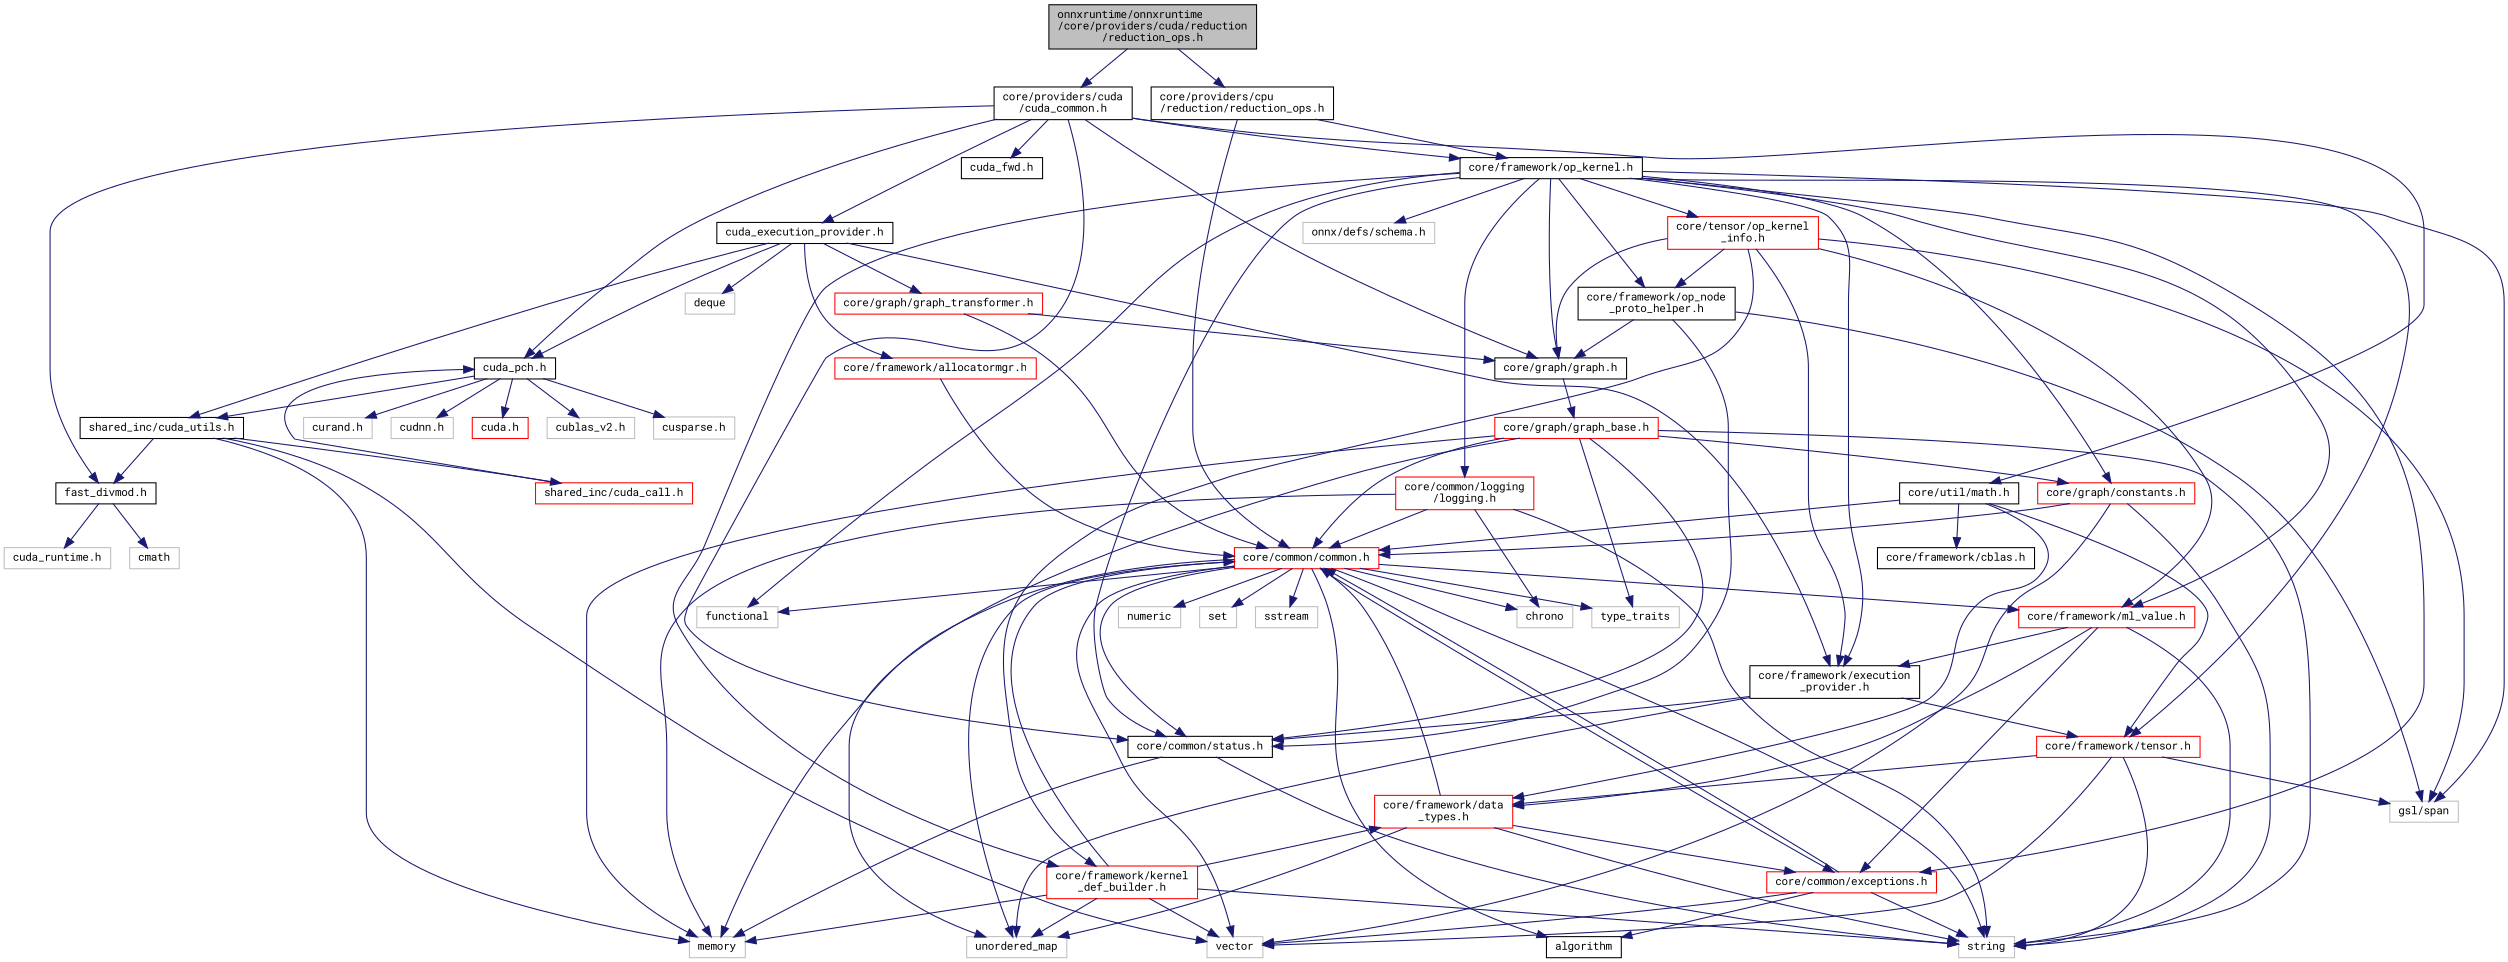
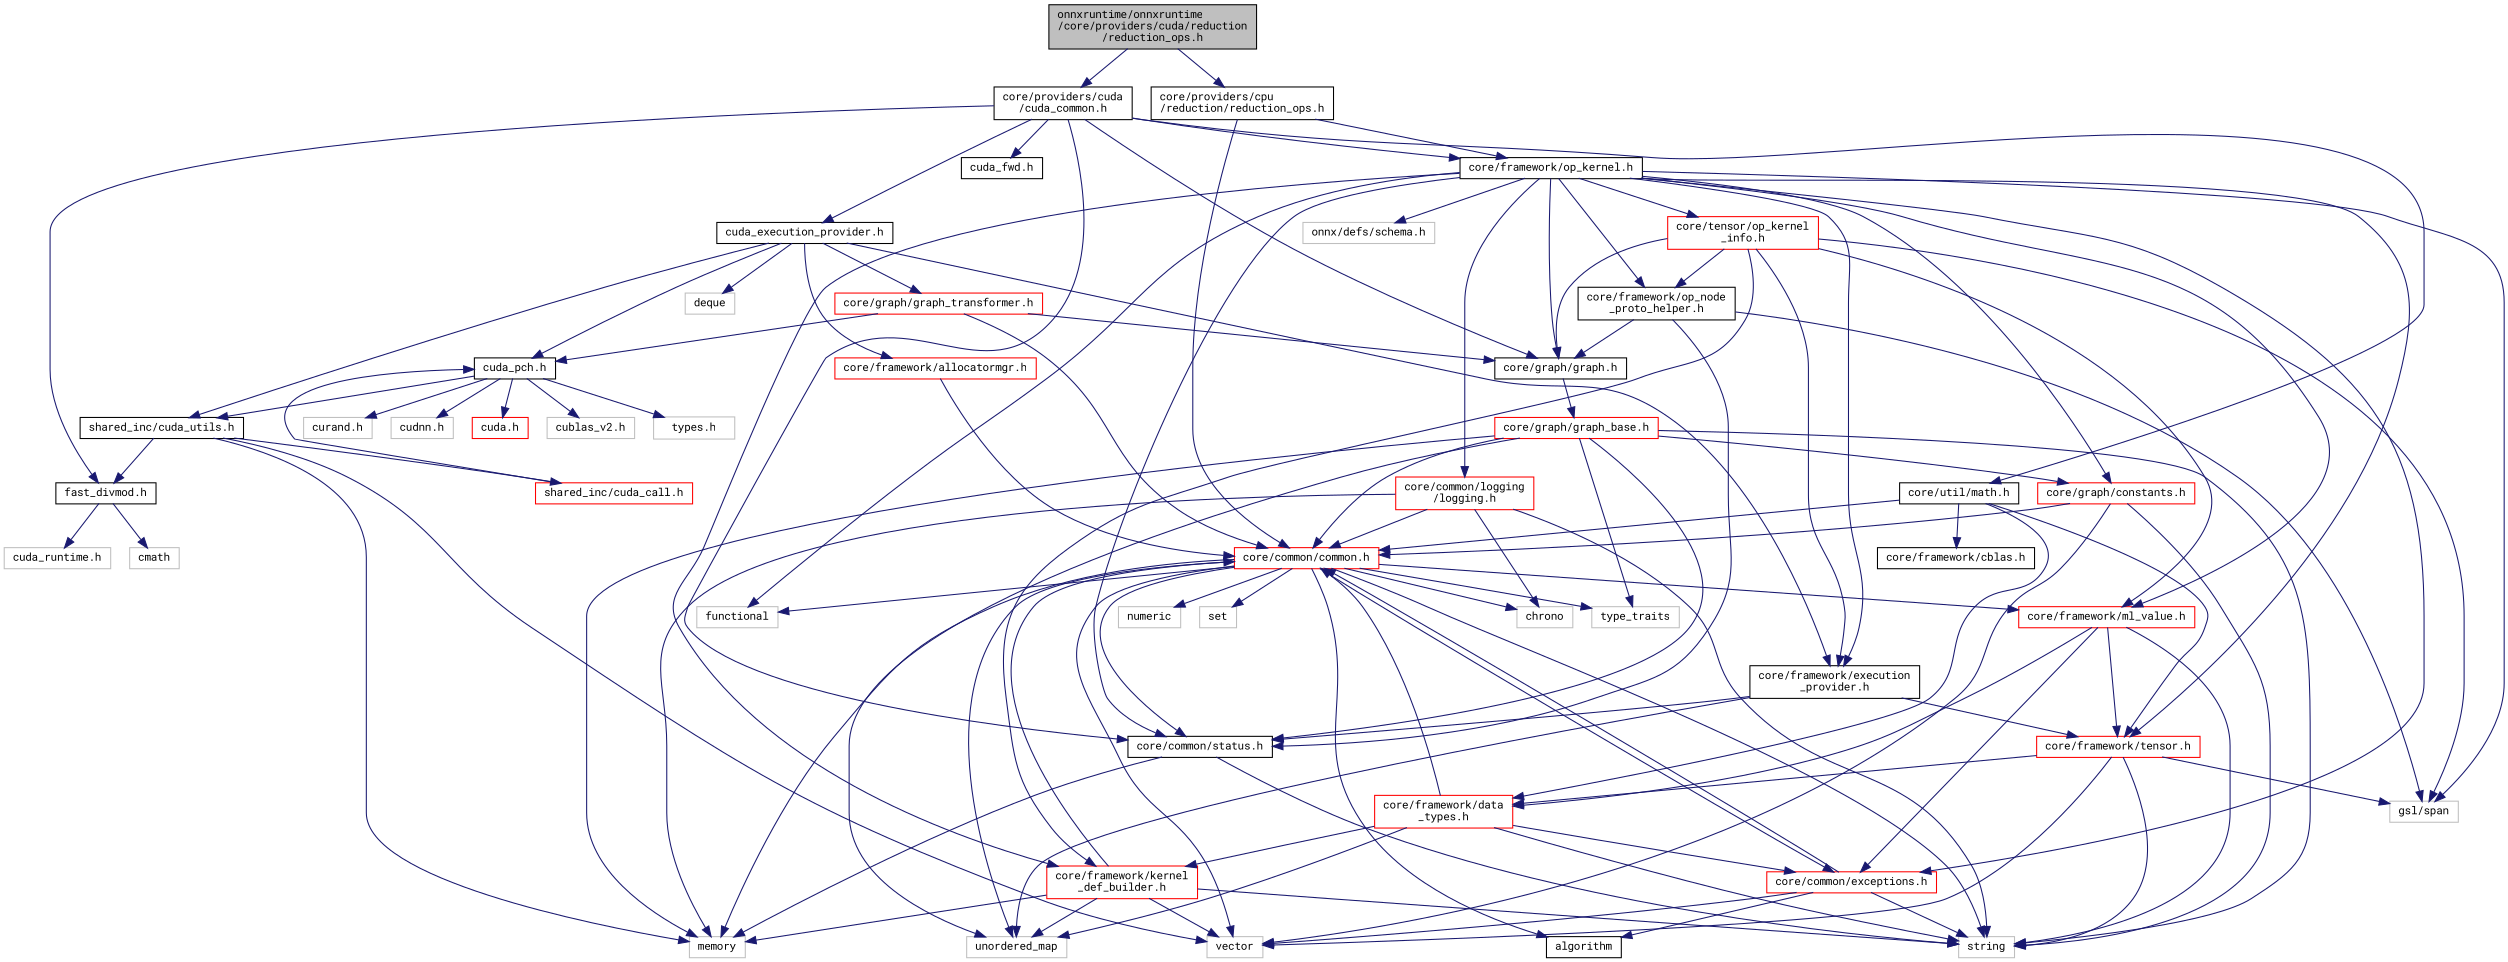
edge "core/providers/cuda /cuda_common.h" -> "cuda_pch.h": now "core/graph/graph_transformer.h" -> "cuda_pch.h"
node "cusparse.h": label "cusparse.h" -> "types.h"
node "sstream": removed
edge "core/framework/ml_value.h" -> "core/framework/execution _provider.h": now "core/framework/ml_value.h" -> "core/framework/tensor.h"
edge "core/framework/kernel _def_builder.h" -> "core/framework/data _types.h": reversed
